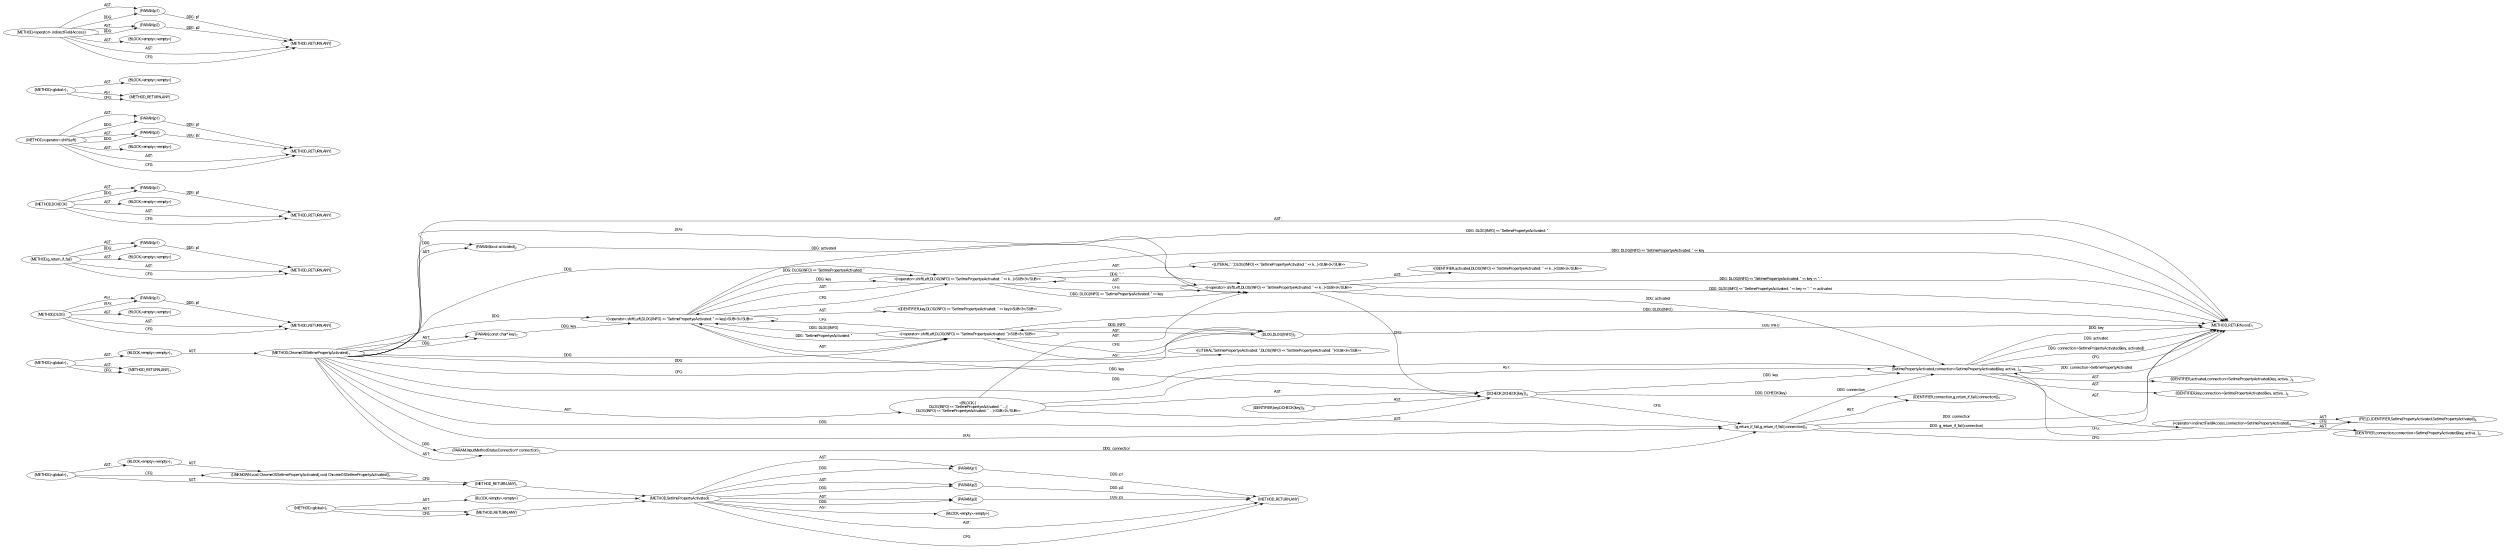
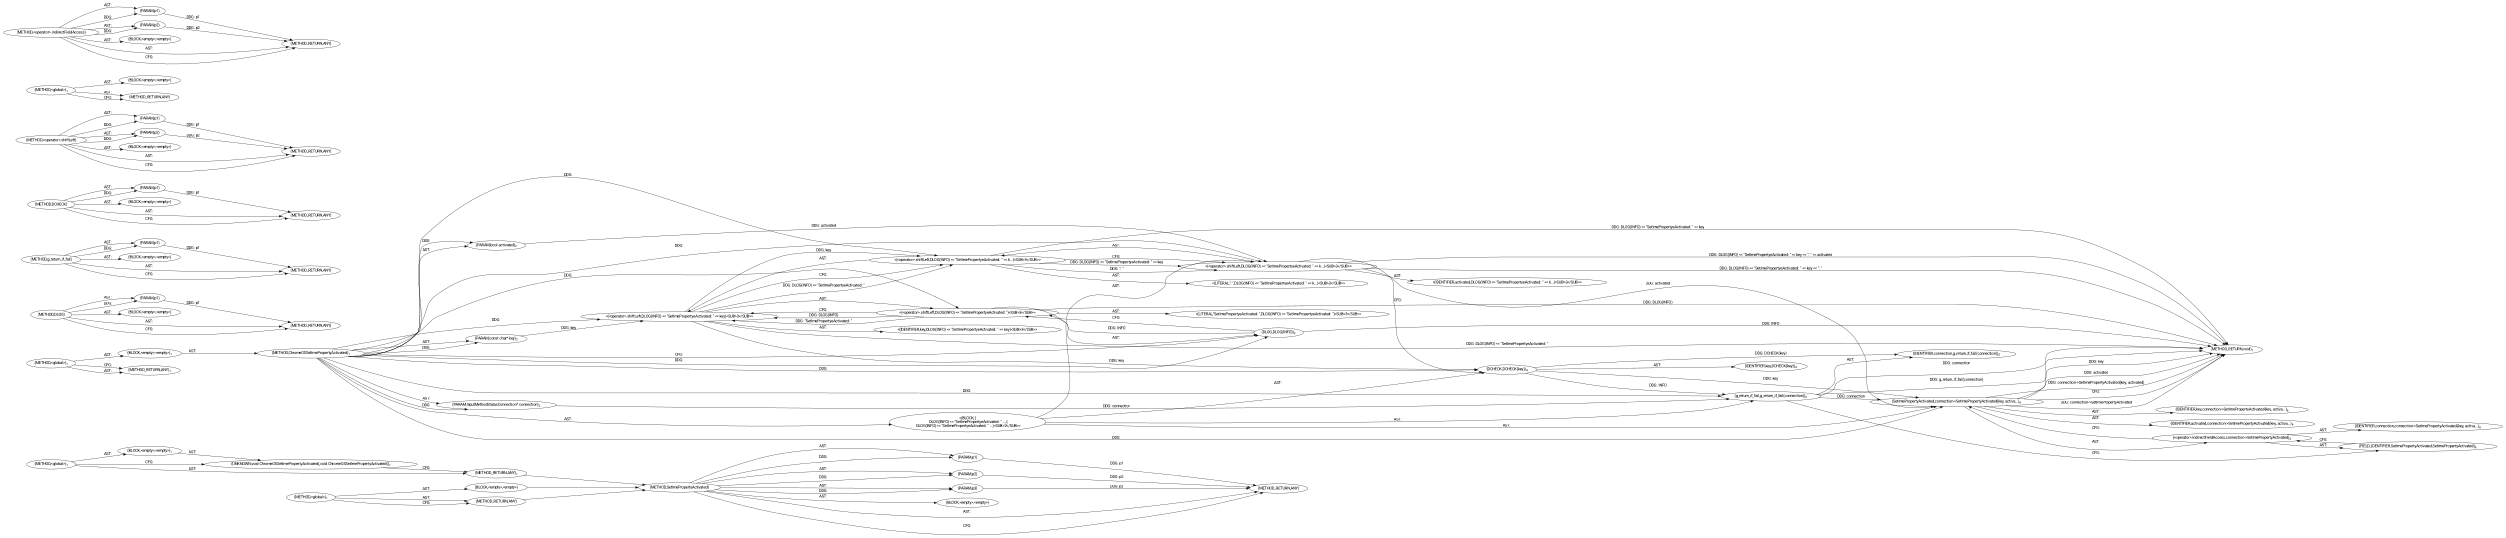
edge "(METHOD,ChromeOSSetImePropertyActivated)" -> "(METHOD_RETURN,void)": removed, label "AST:"
edge "(IDENTIFIER,key,DCHECK(key))" -> "(DCHECK,DCHECK(key))": reversed
edge "(DCHECK,DCHECK(key))" -> "(g_return_if_fail,g_return_if_fail(connection))": label "CFG: " -> "DDG: INFO"
